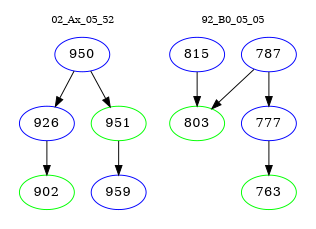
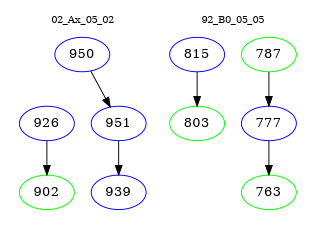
cluster "02_Ax_05_52": label "02_Ax_05_52" -> "02_Ax_05_02"
node "787": color blue -> green
edge "950" -> "926": removed
edge "787" -> "803": removed
node "951": color green -> blue
node "959": label "959" -> "939"
